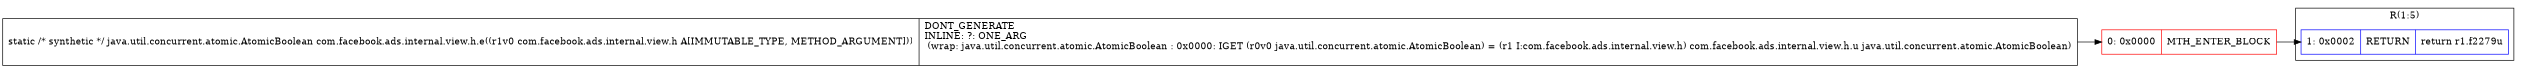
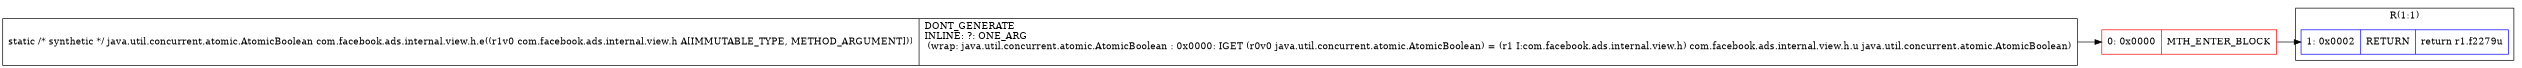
cluster "R(1:5)": label "R(1:5)" -> "R(1:1)"
